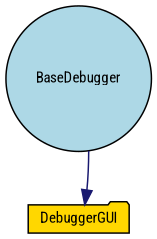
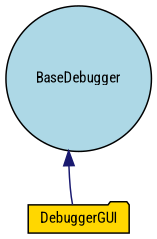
edge "BaseDebugger" -> "DebuggerGUI": reversed
